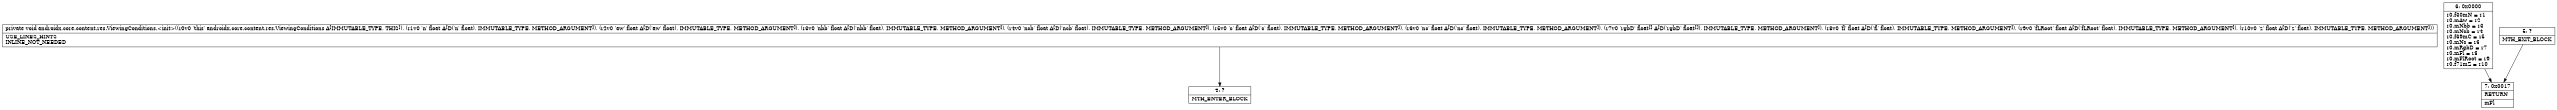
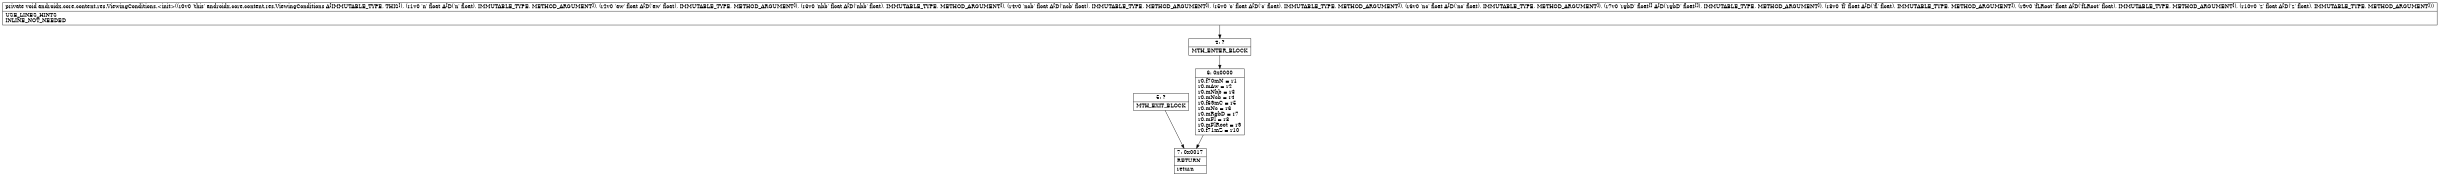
node "6: 0x0000": text "r0.f30mN = r1" -> "r0.f70mN = r1"
edge "4: ?" -> "6: 0x0000": added
node "7: 0x0017": text "mFl" -> "return"
